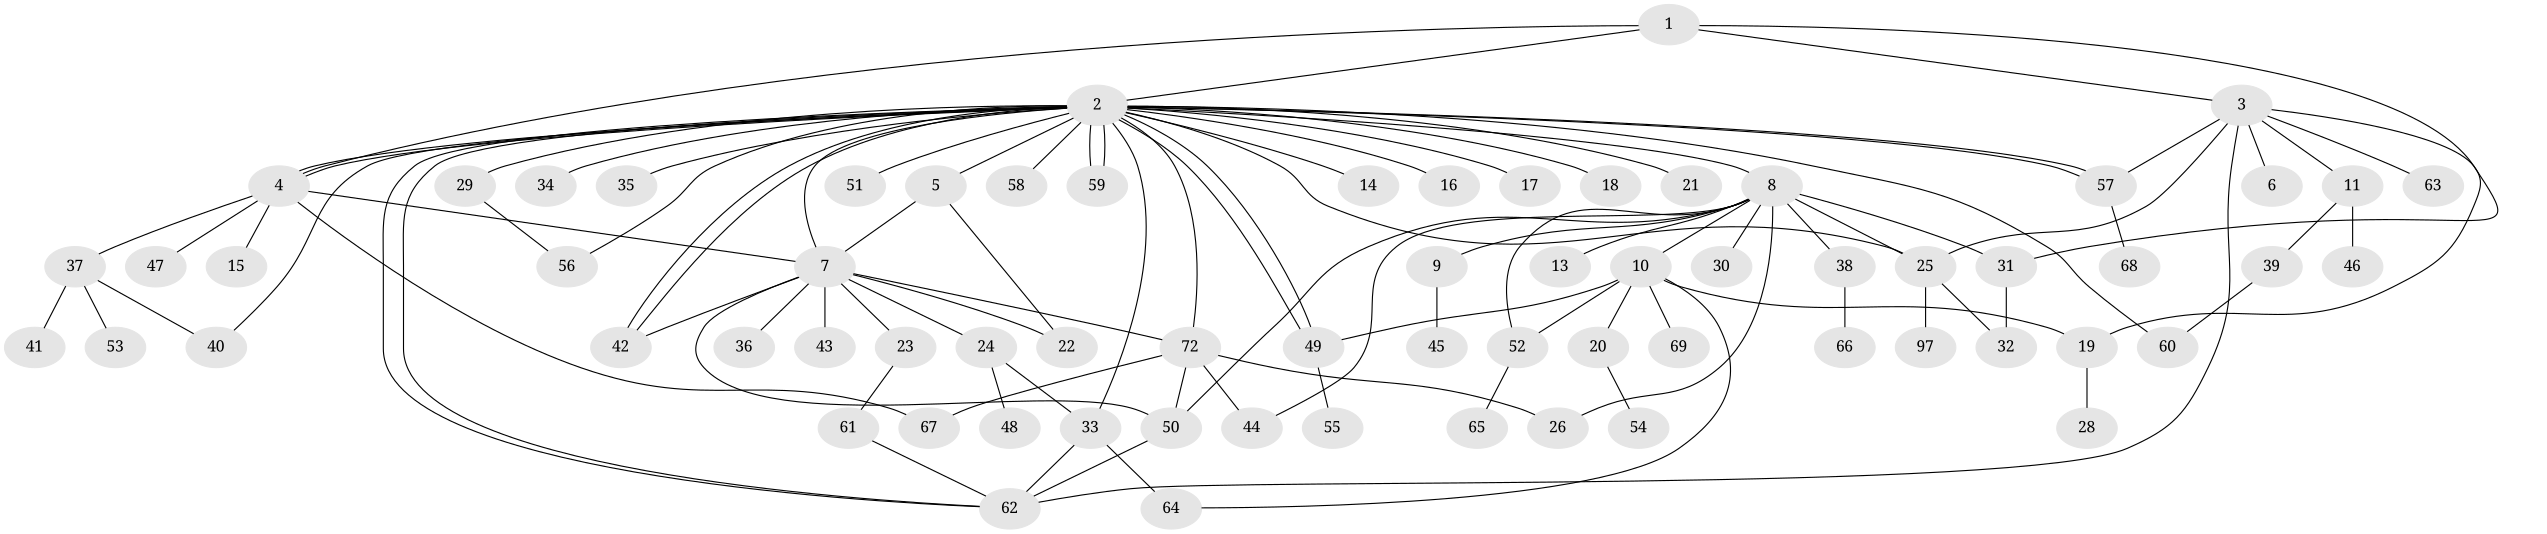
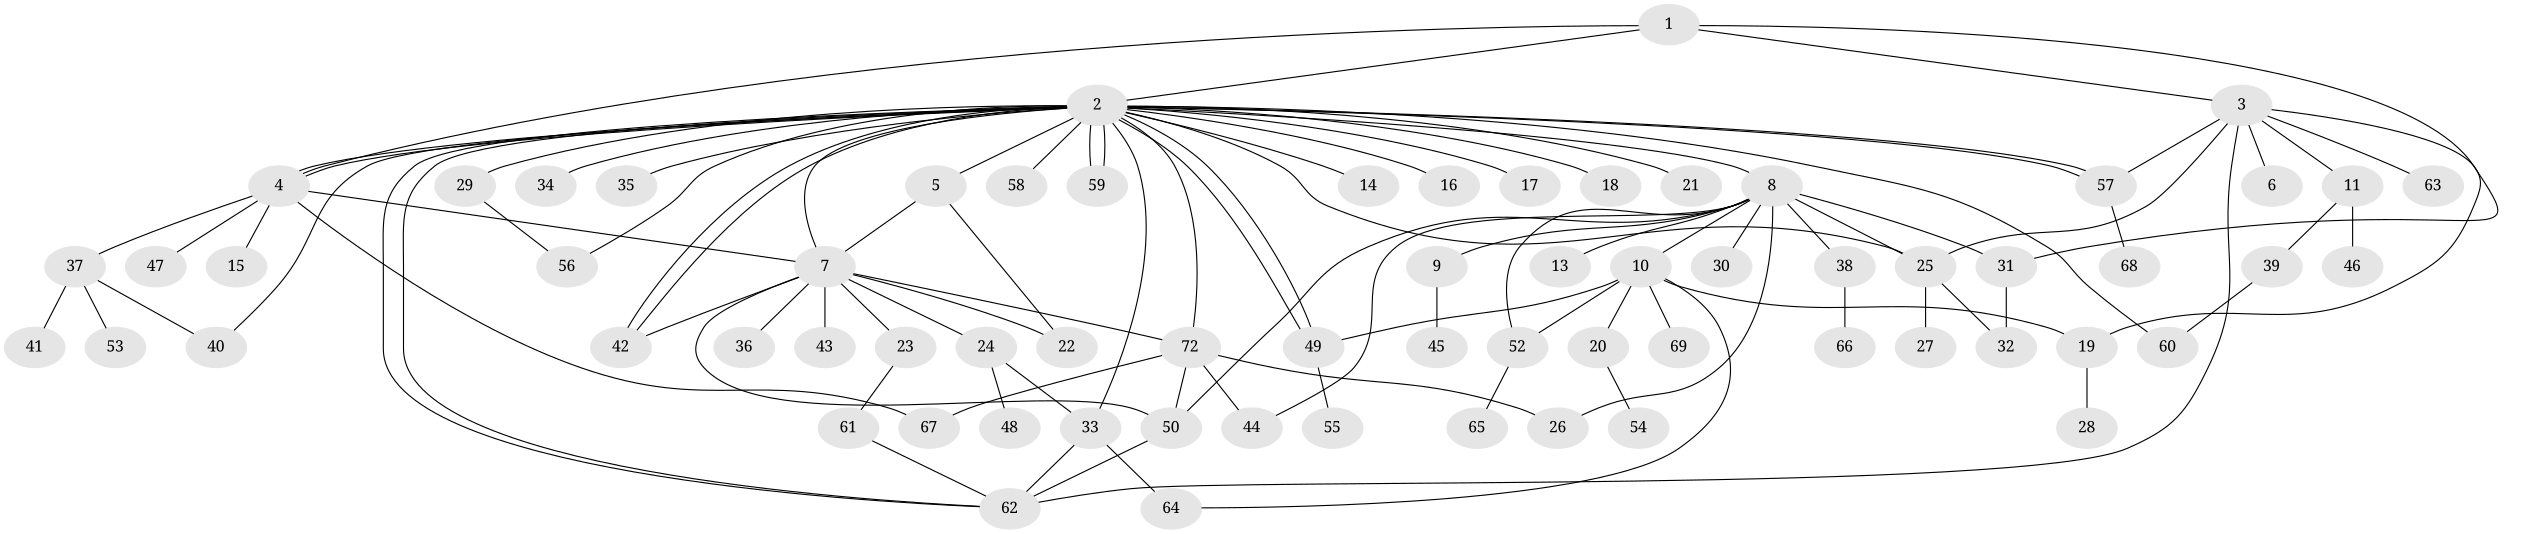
node "51": removed
node "97": label "97" -> "27"
